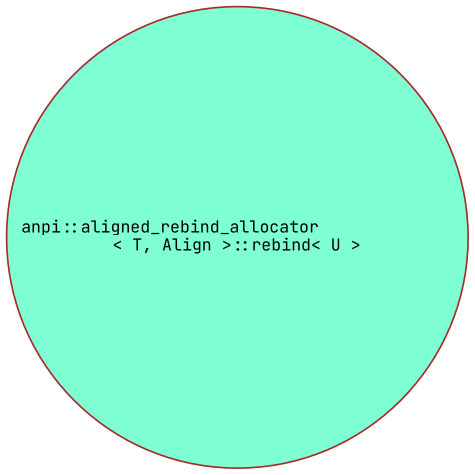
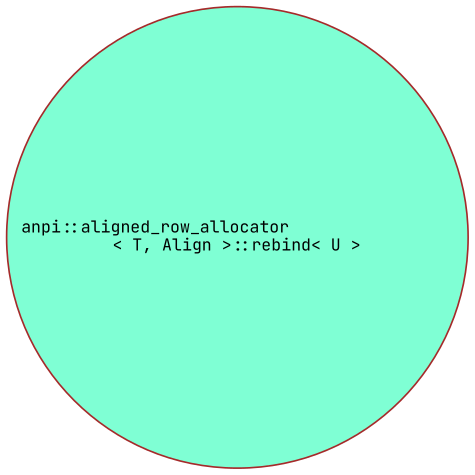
node "anpi::aligned_rebind_allocator < T, Align >::rebind< U >": label "anpi::aligned_rebind_allocator < T, Align >::rebind< U >" -> "anpi::aligned_row_allocator < T, Align >::rebind< U >"
